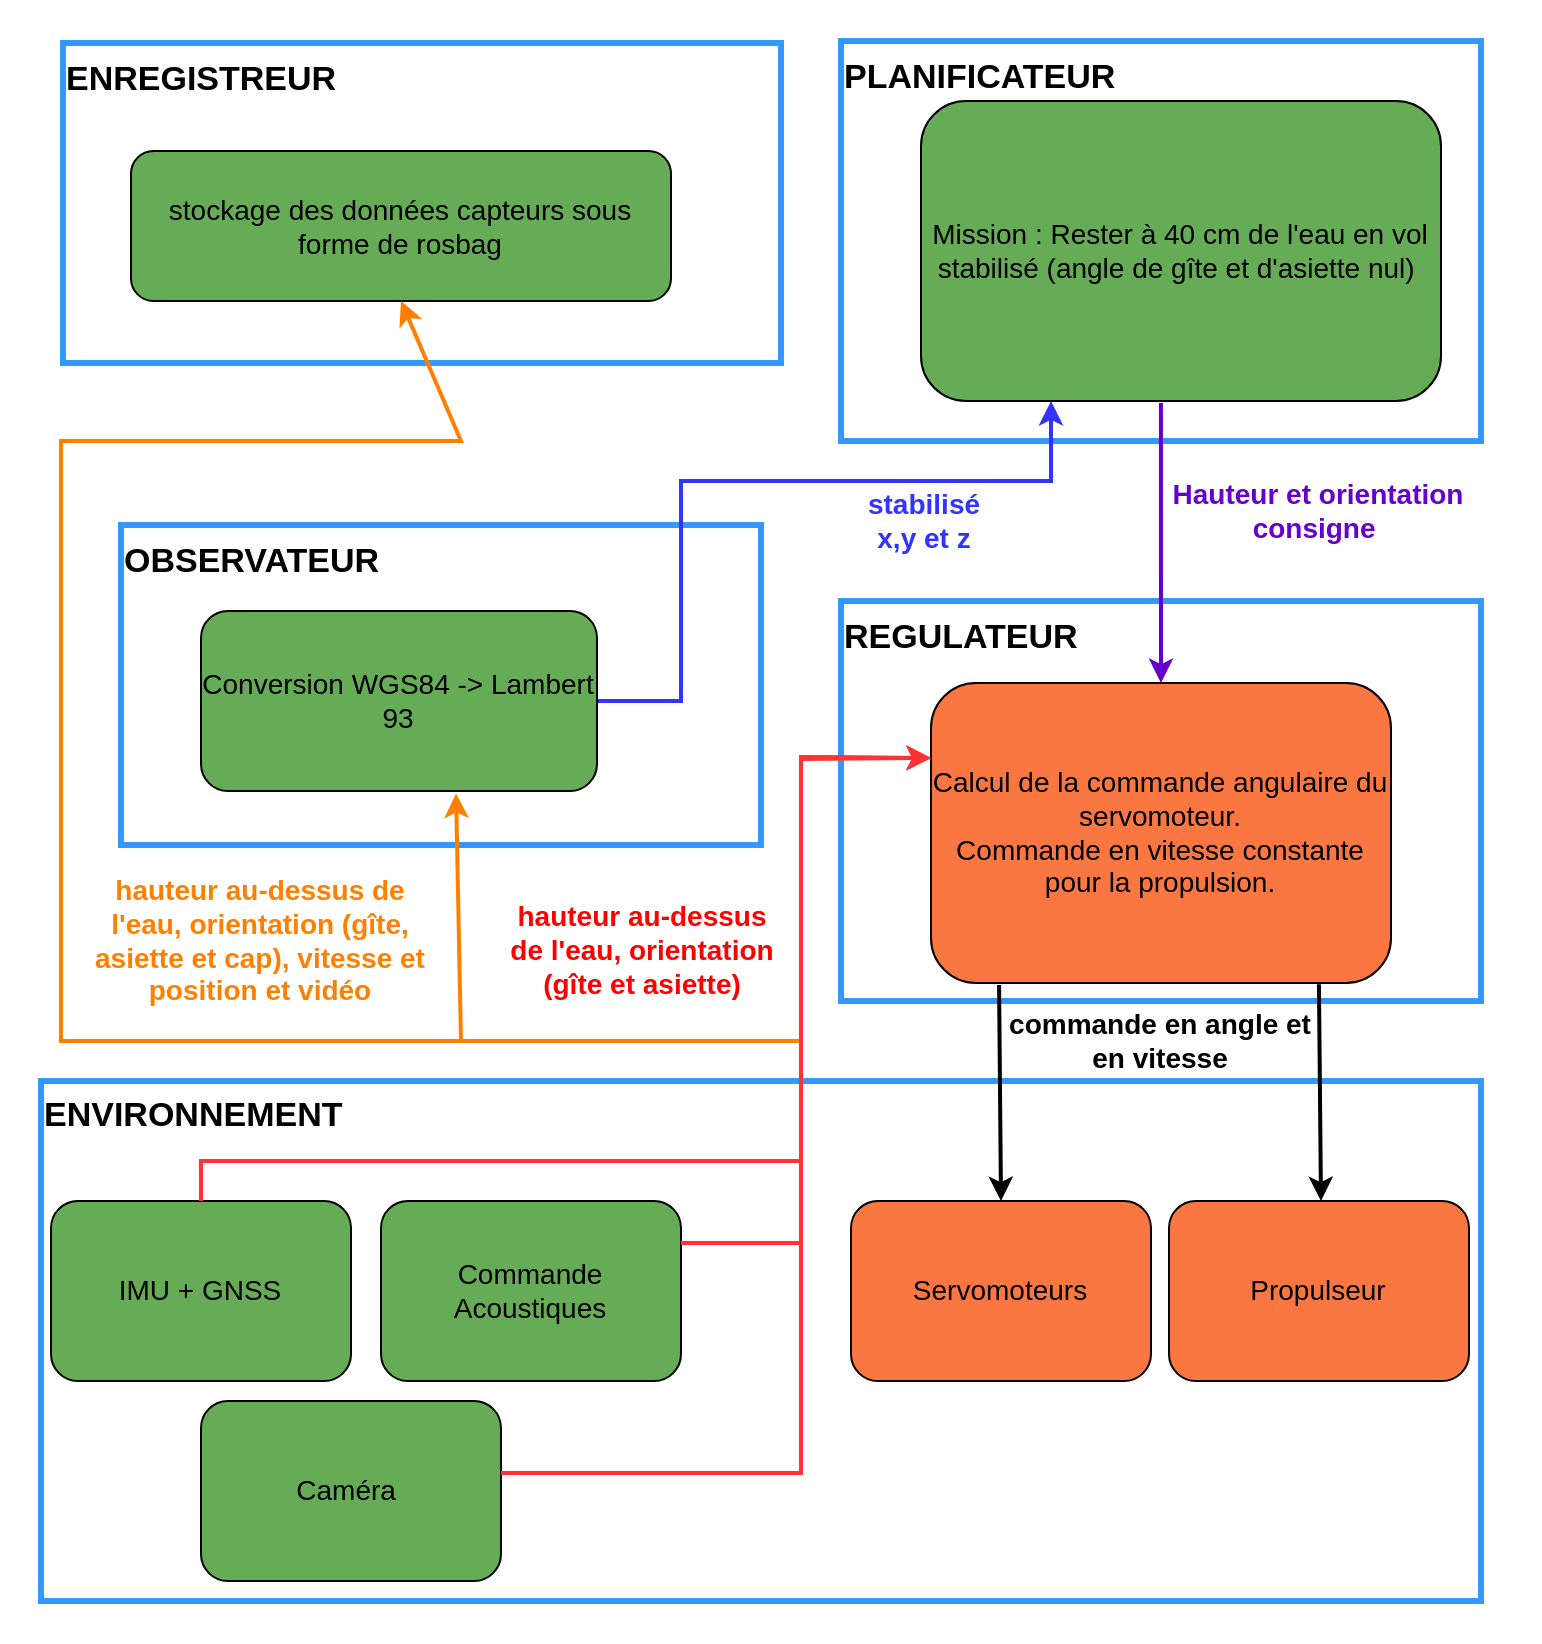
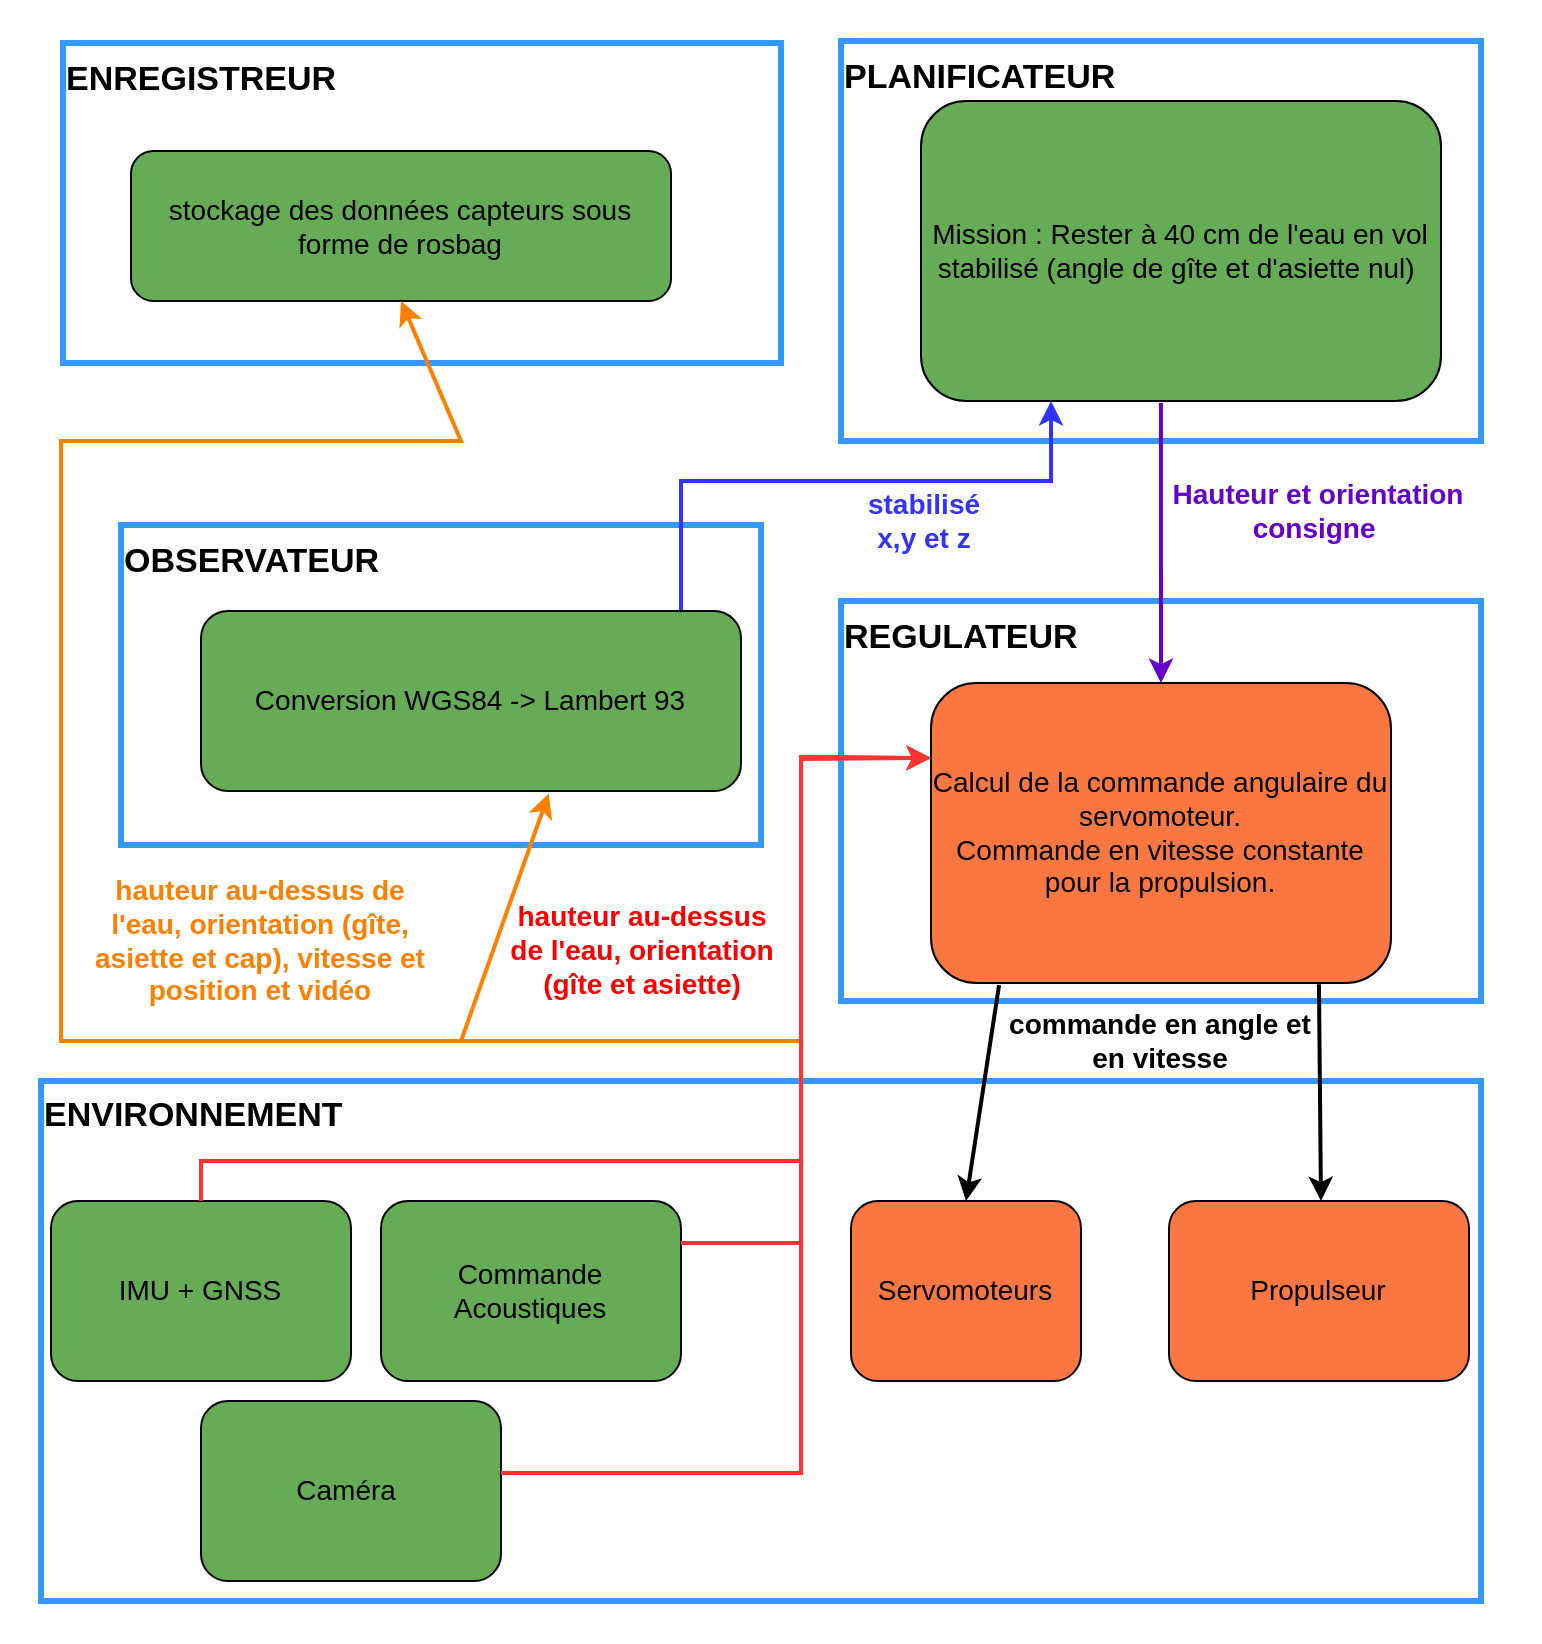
node "Conversion WGS84 -> Lambert 93": size 396x180 -> 540x180
node "Servomoteurs": size 300x180 -> 230x180
